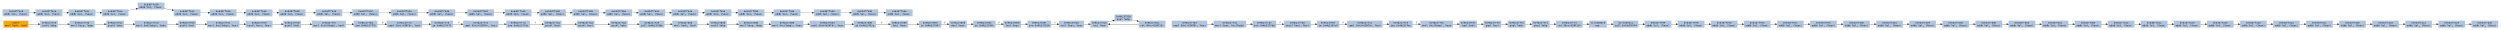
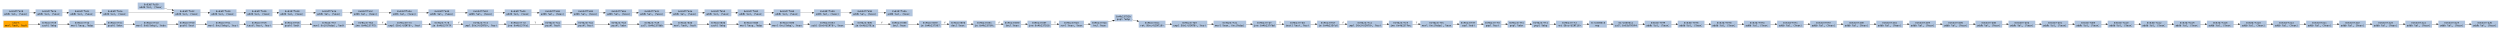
edge "0x63d7fa2e addb %al, (%eax)" -> "0x63d7fa30 addb %al, (%eax)": now "0x63d7fa2e addb %al, (%eax)" -> "0x63d7fa32 addb %al, (%eax)"
edge "0x4b23792c ret $0xc<UINT16>" -> "0x4b23792a incl %eax": now "0x4b23792c ret $0xc<UINT16>" -> "0x4b237fa9 cmpl $0x1<UINT8>, %esi"
